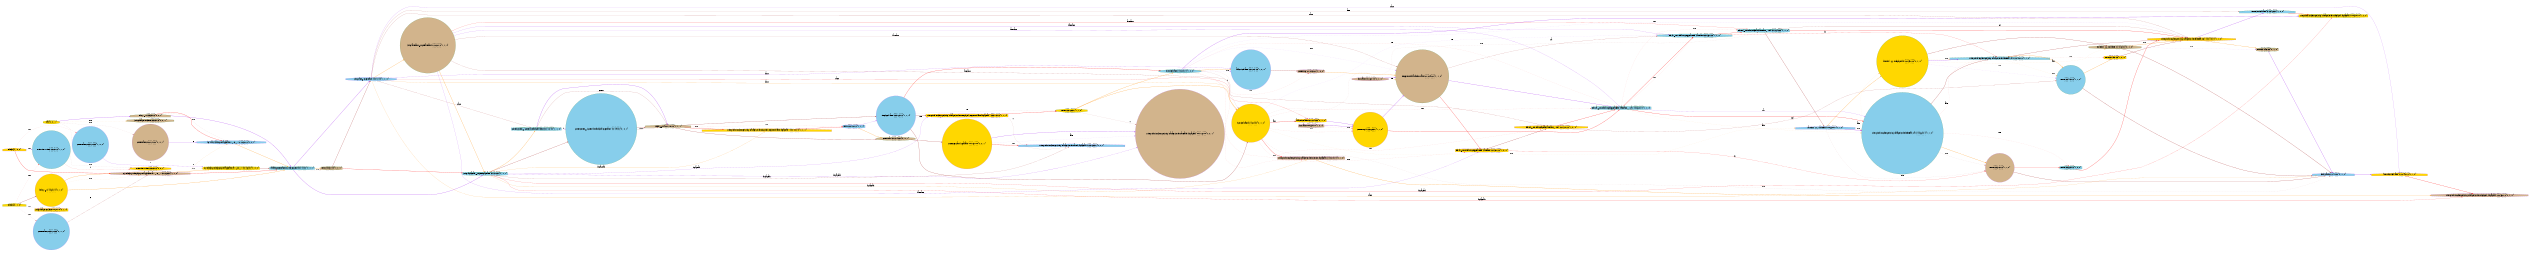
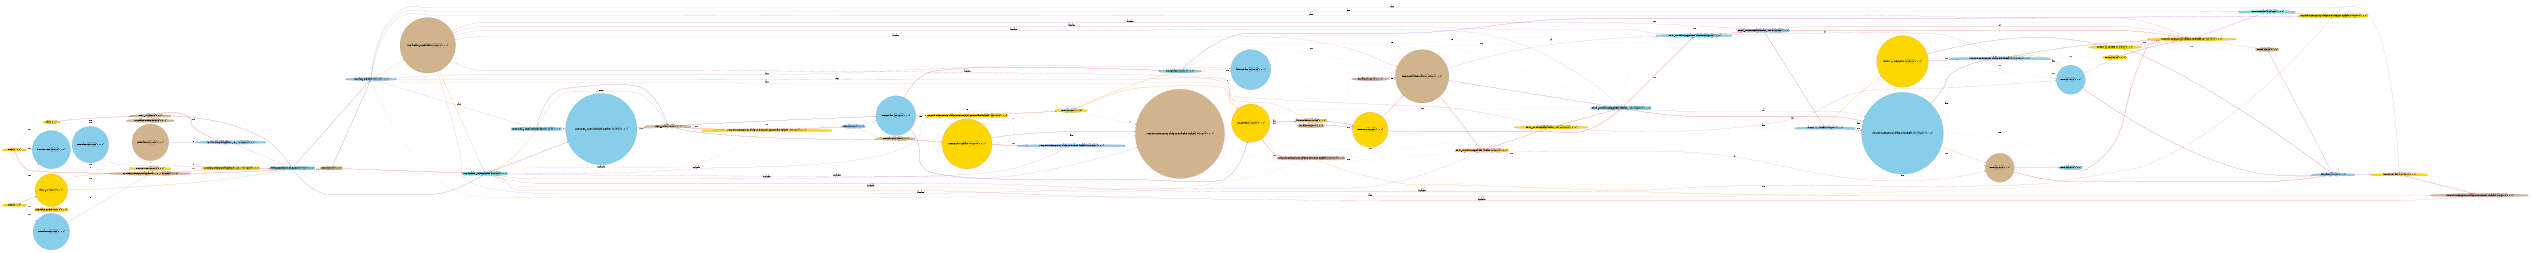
node "xml.exists() && !xml.delete()@@@43@@@['0', '1', '0']": fillcolor tan -> gold
node "context.stop()@@@23@@@['1', '0', '0']": removed
edge "isServiced(name)@@@20@@@['0', '1', '0']" -> "context.stop()@@@26@@@['1', '1', '0']": now "isServiced(name)@@@20@@@['0', '1', '0']" -> "Throwable t@@@25@@@['1', '0', '0']"
